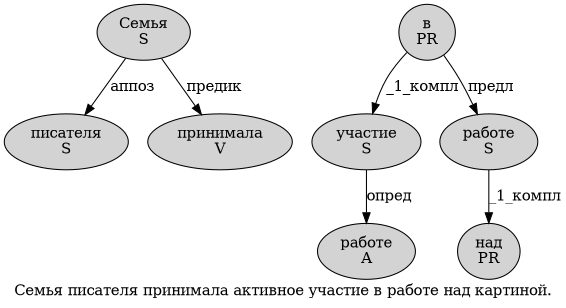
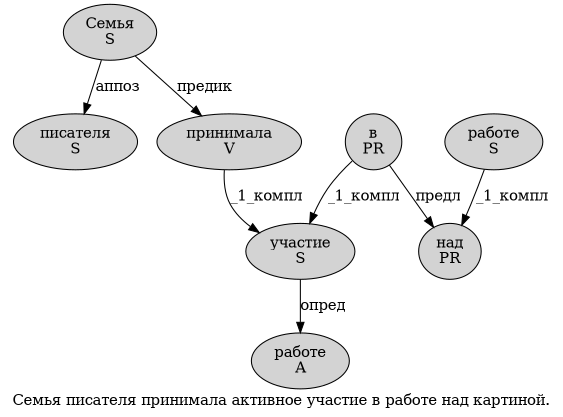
edge "в PR" -> "работе S": now "в PR" -> "над PR"
edge "принимала V" -> "участие S": added, label "_1_компл"
